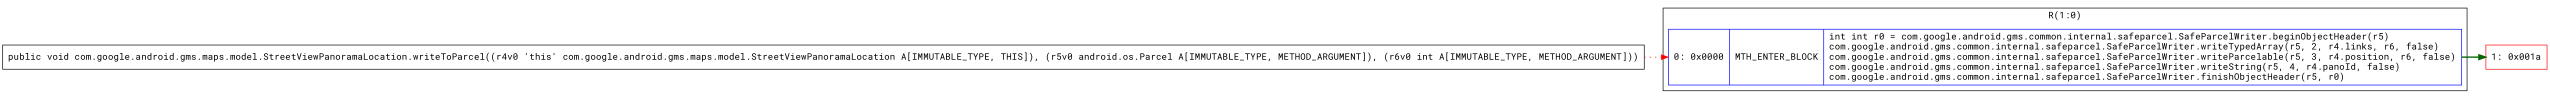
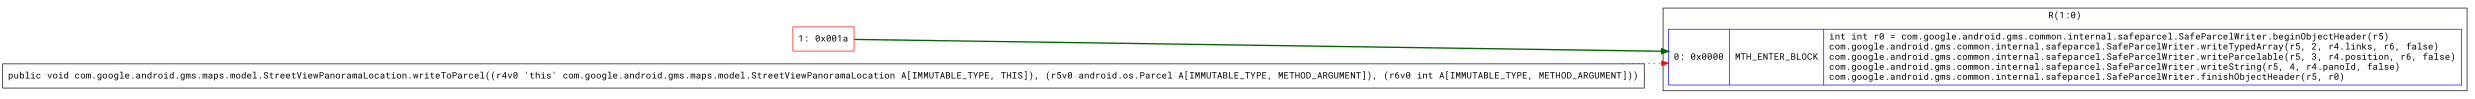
edge "0: 0x0000" -> "1: 0x001a": reversed
